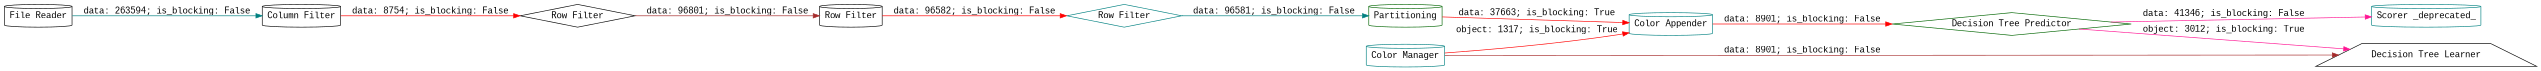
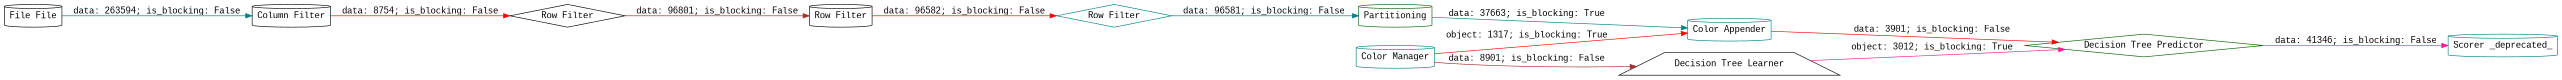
node "File Reader": label "File Reader" -> "File File"
edge "Color Appender" -> "Decision Tree Predictor": label "data: 8901; is_blocking: False" -> "data: 3901; is_blocking: False"
edge "Partitioning" -> "Color Appender": color red -> teal
edge "Decision Tree Predictor" -> "Decision Tree Learner": reversed
